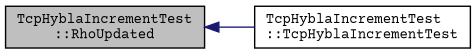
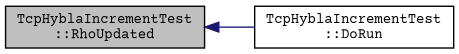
node "TcpHyblaIncrementTest ::TcpHyblaIncrementTest": label "TcpHyblaIncrementTest ::TcpHyblaIncrementTest" -> "TcpHyblaIncrementTest ::DoRun"
